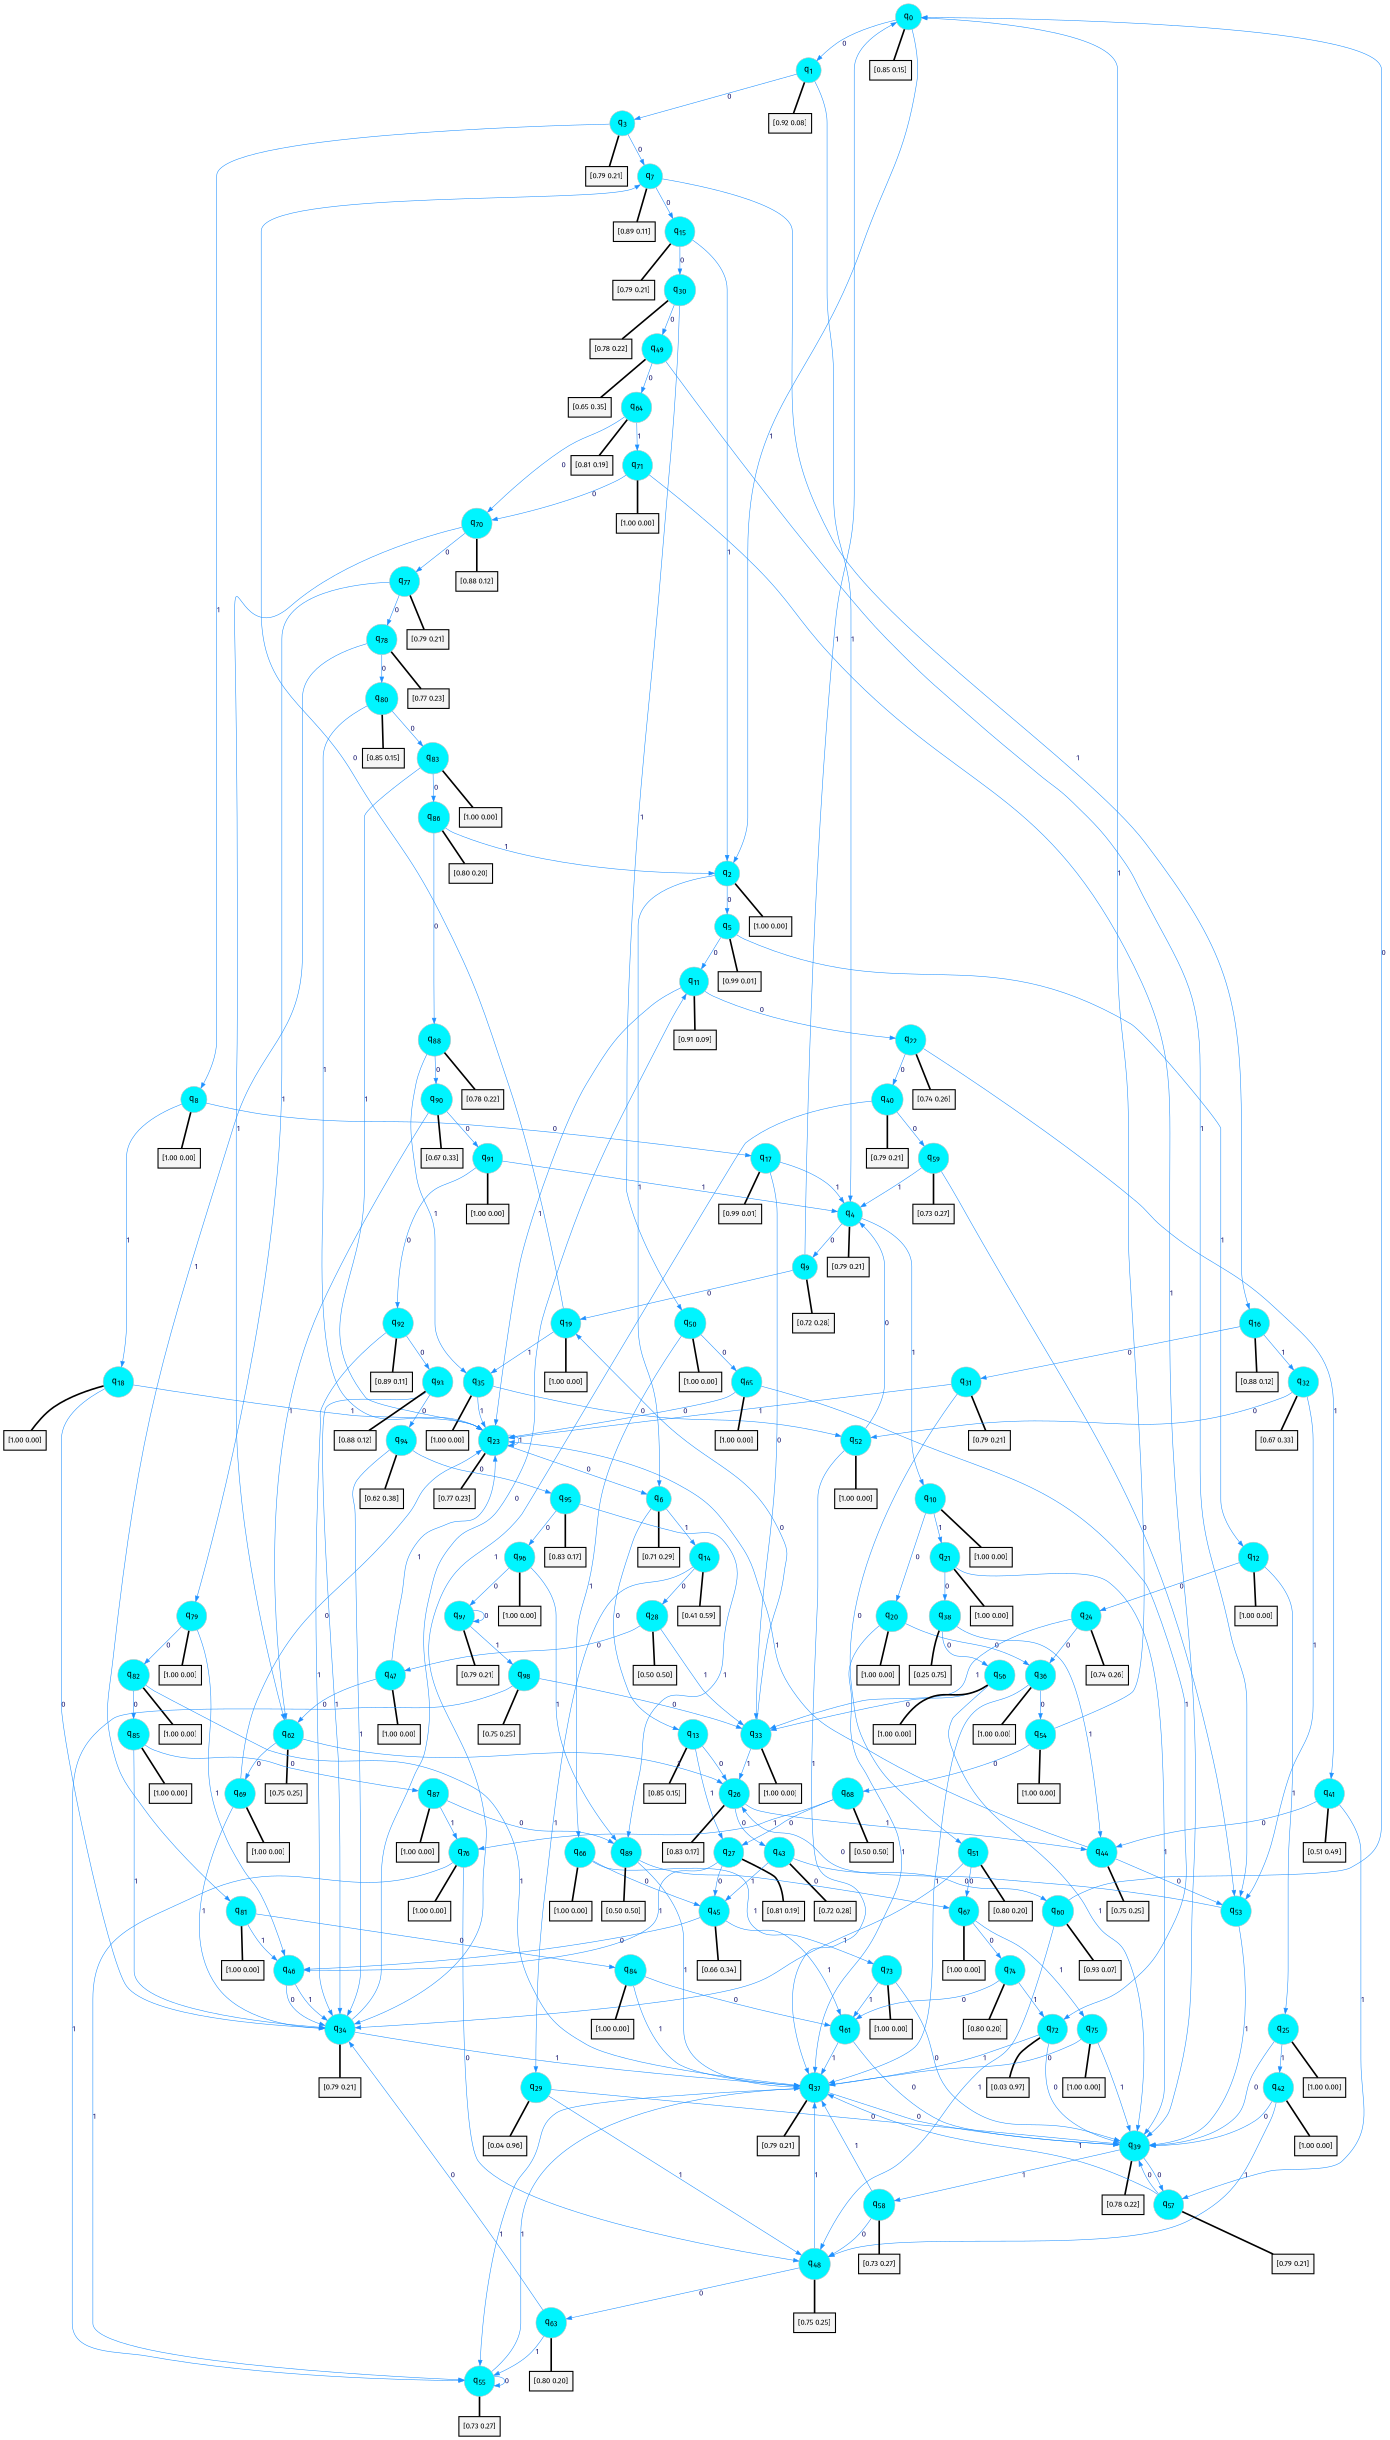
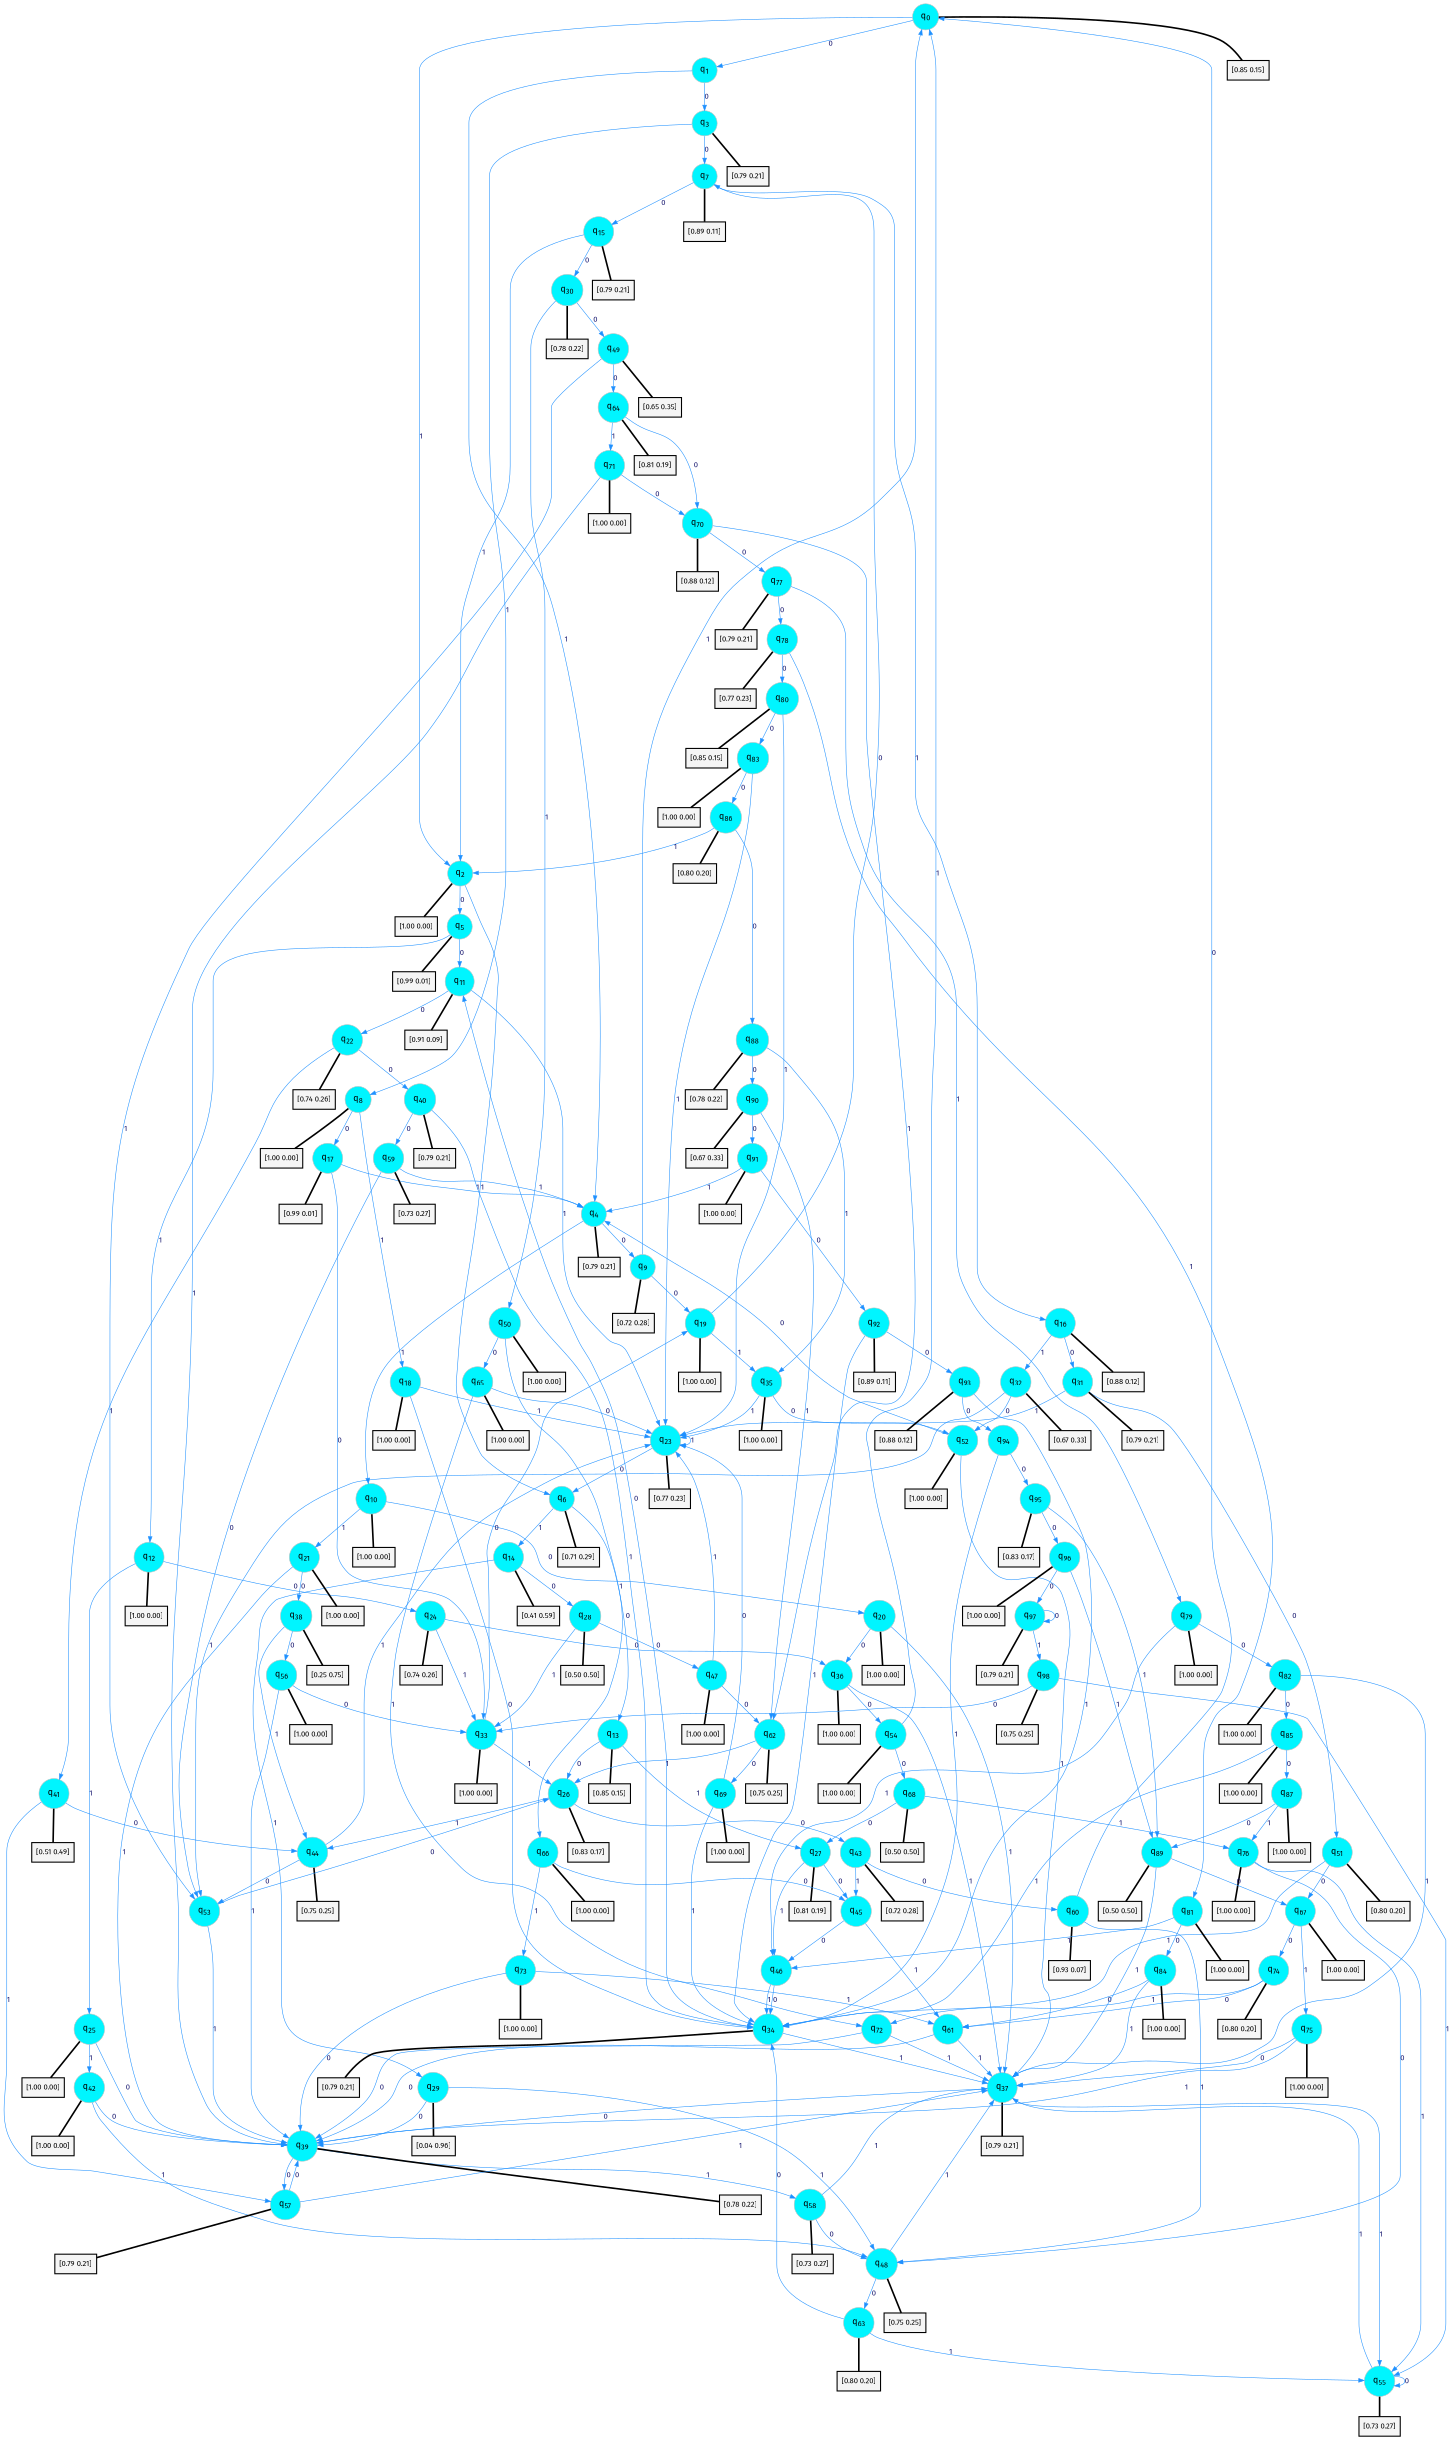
node "[0.92 0.08]": removed
node "[0.62 0.38]": removed
node "[0.66 0.34]": removed
node "[0.03 0.97]": removed
